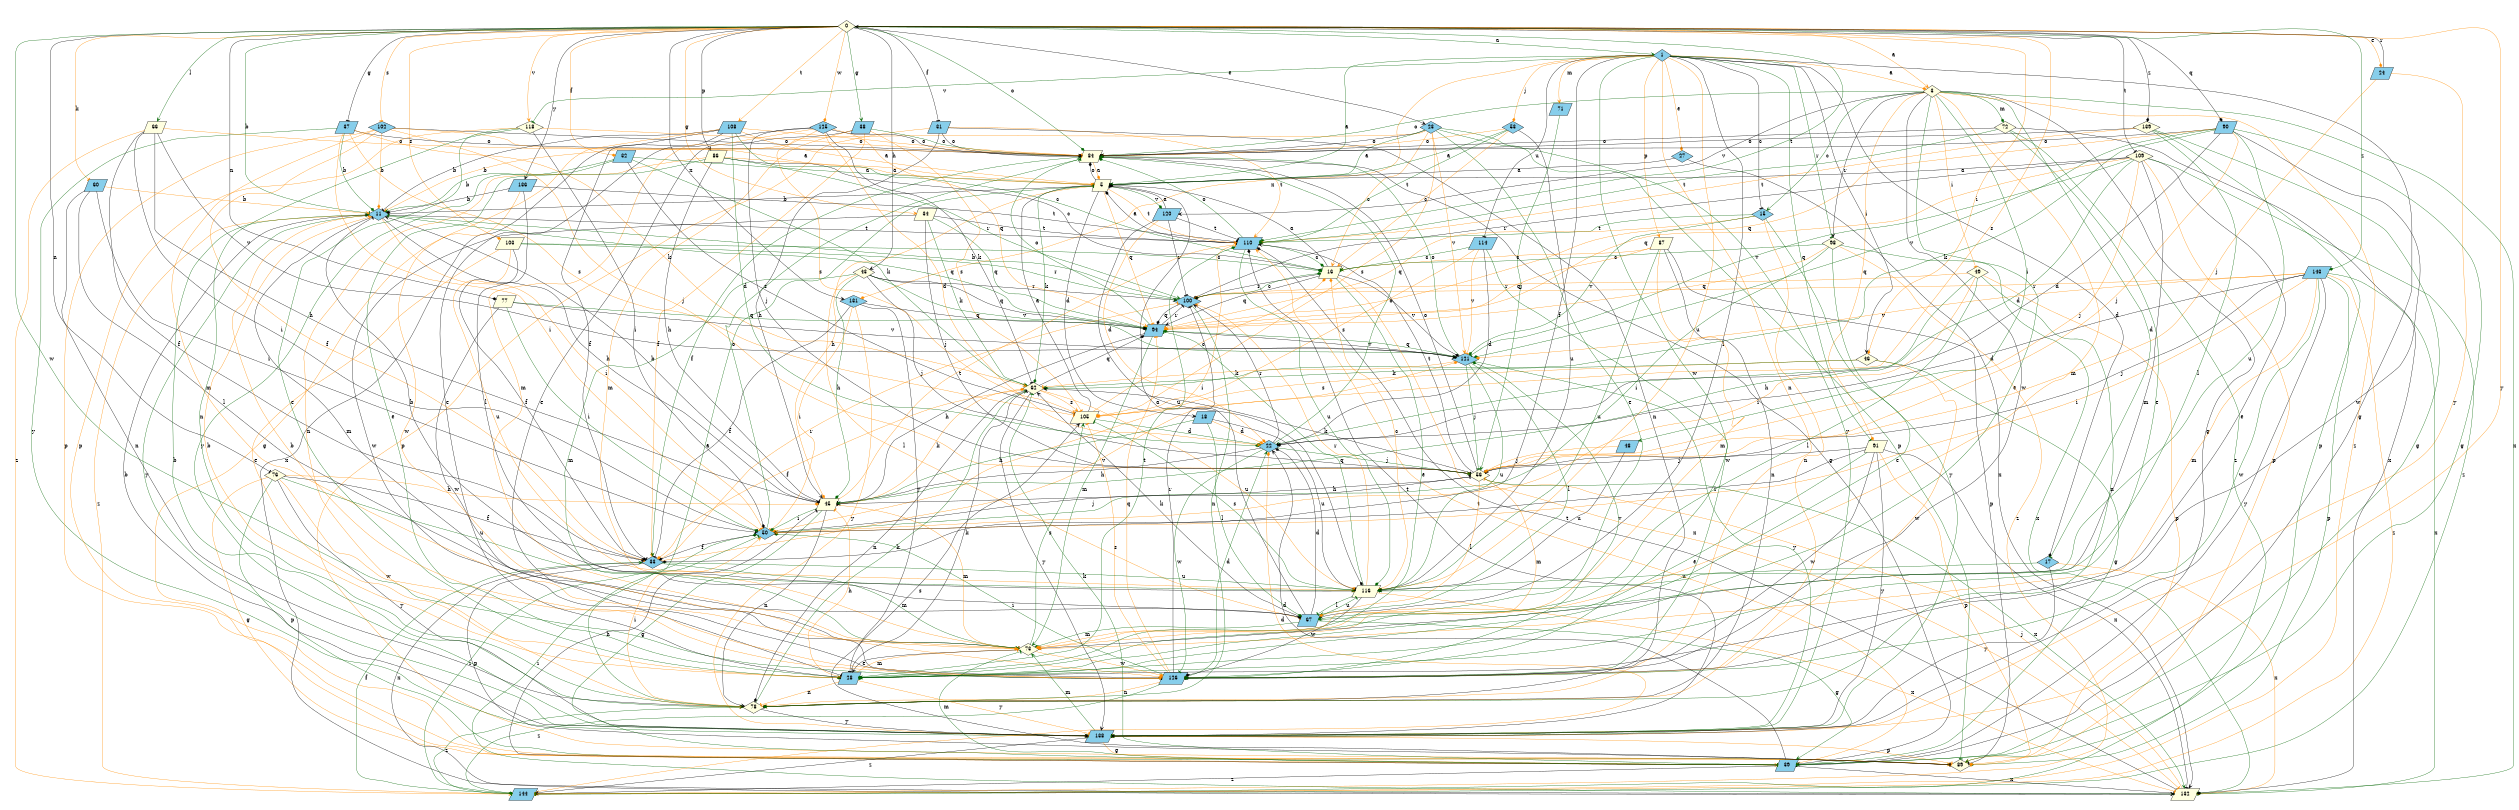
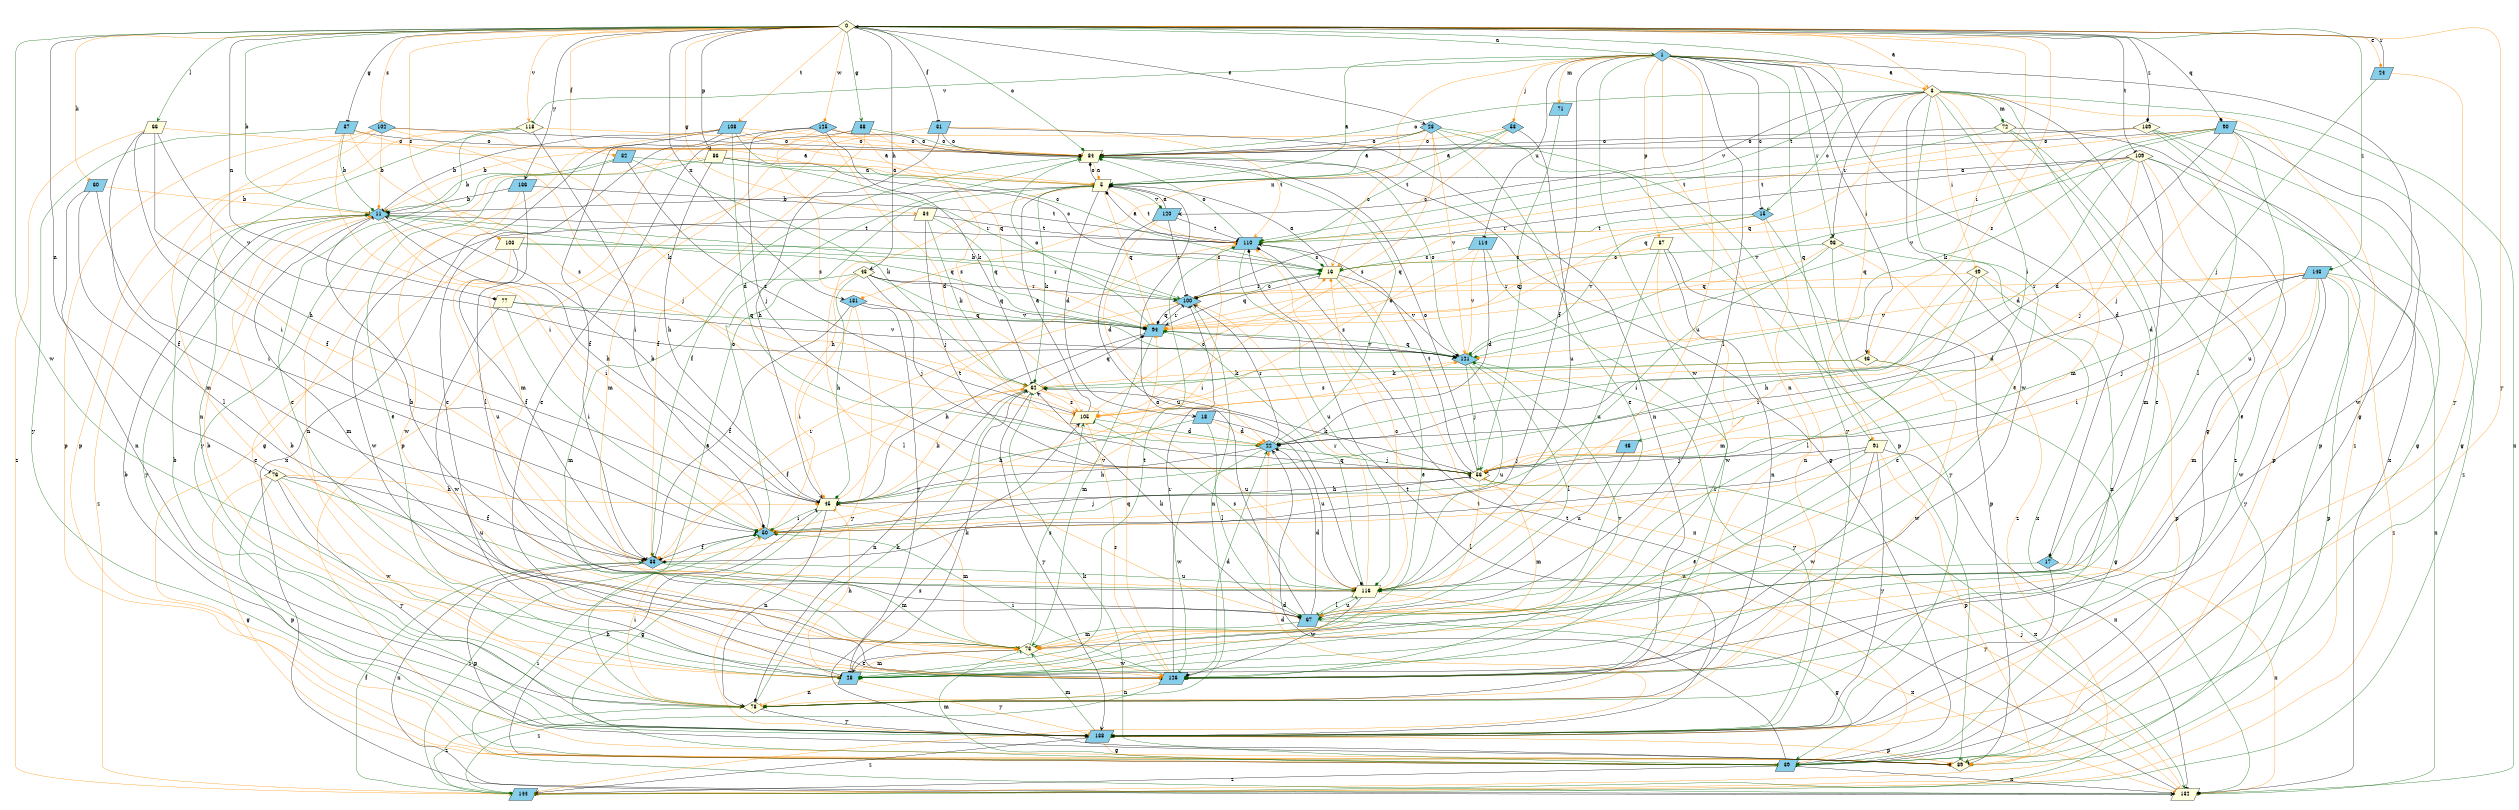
node "27": removed
edge "24" -> "56": color darkorange -> darkgreen
